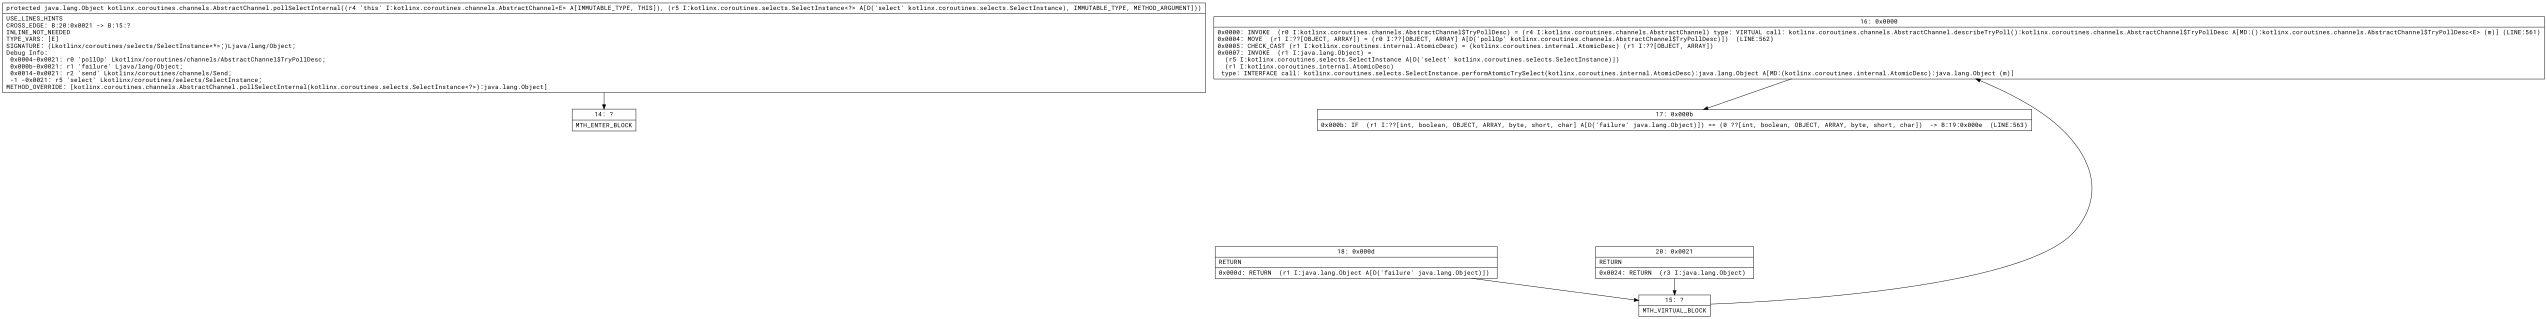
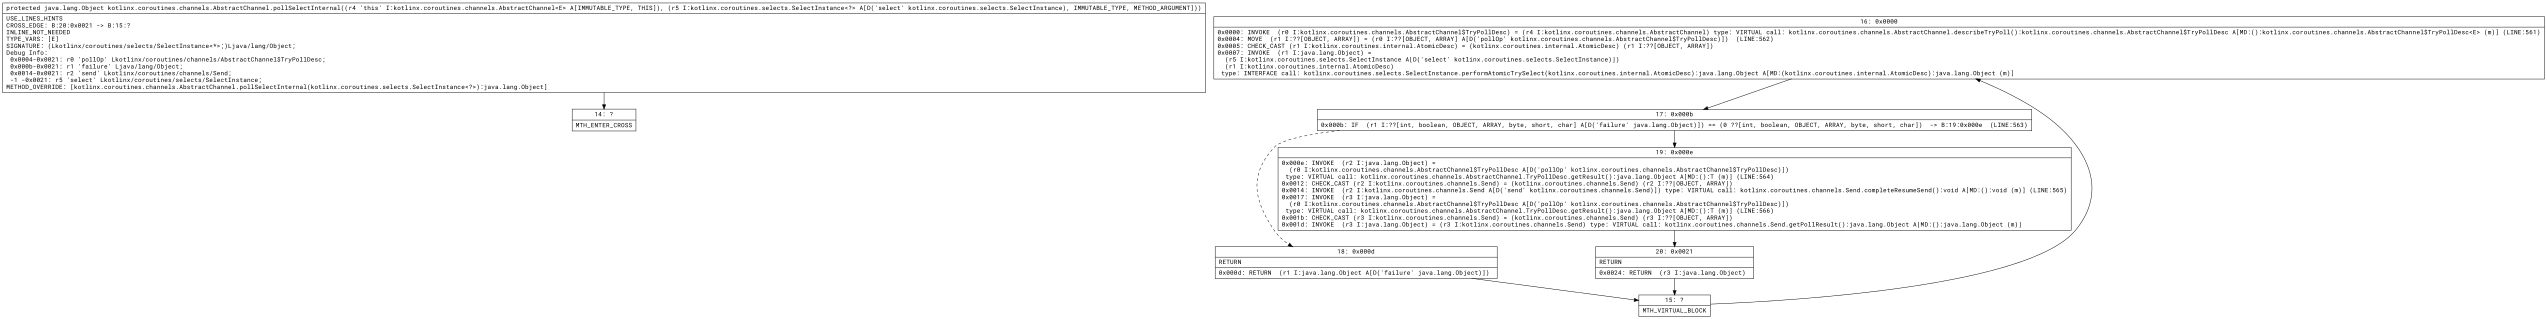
node "14: ?": text "MTH_ENTER_BLOCK" -> "MTH_ENTER_CROSS"
edge "17: 0x000b" -> "18: 0x000d": added
node "19: 0x000e": added
